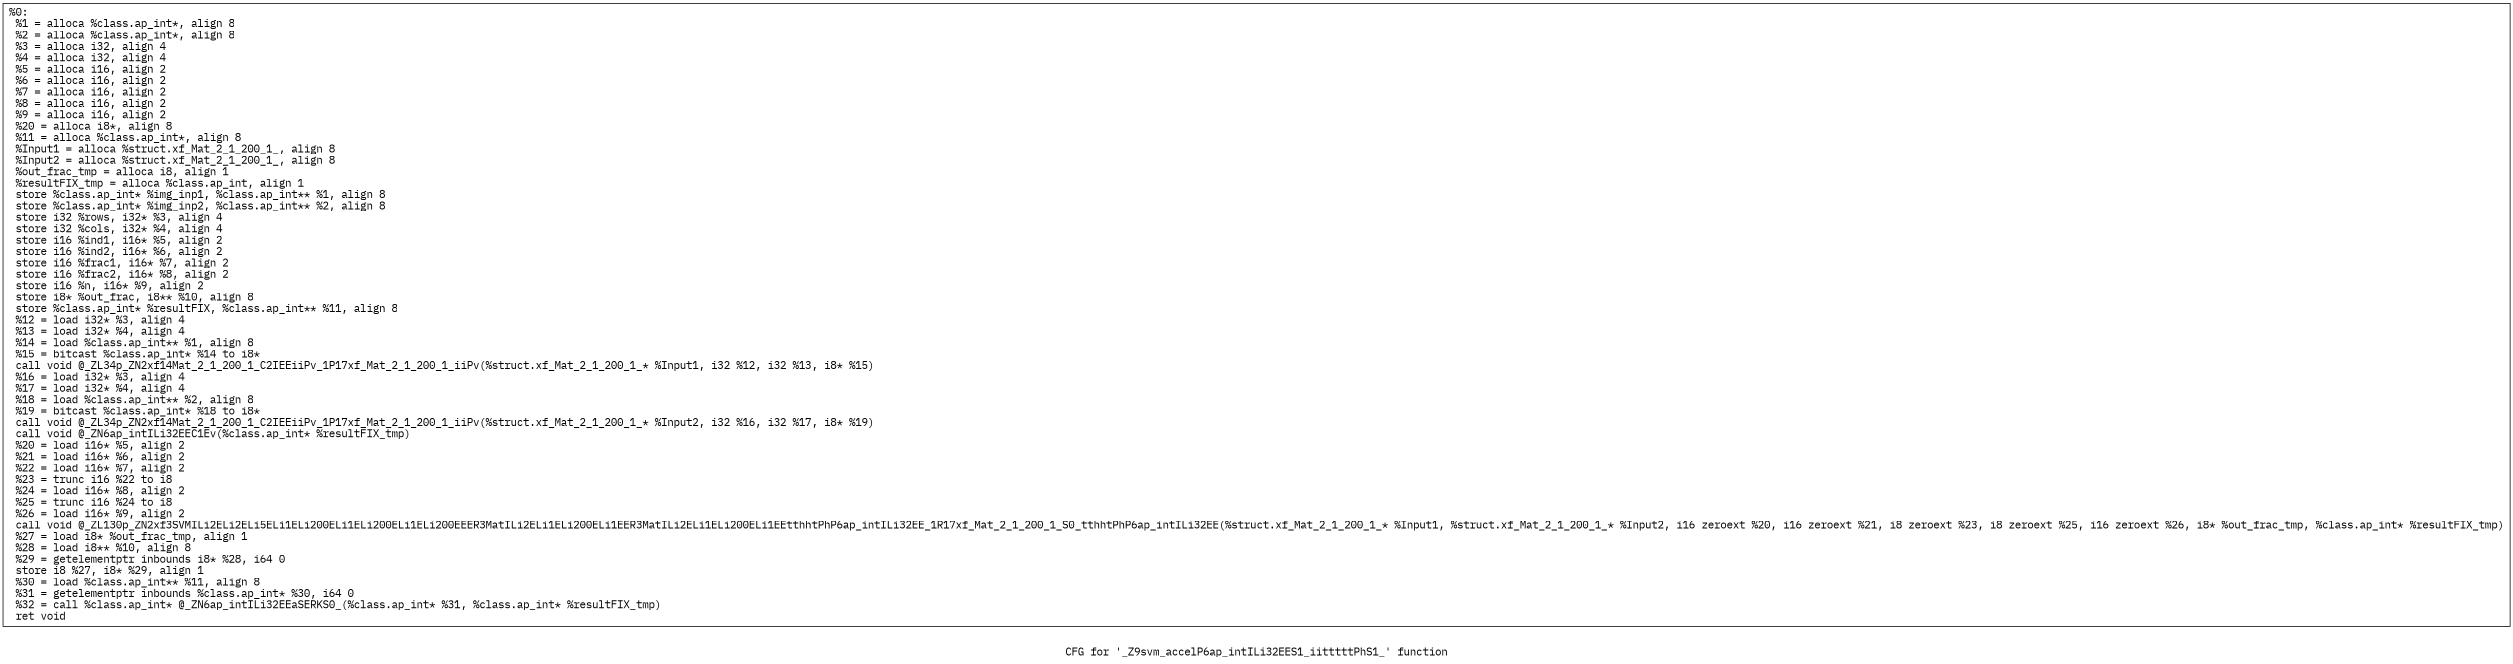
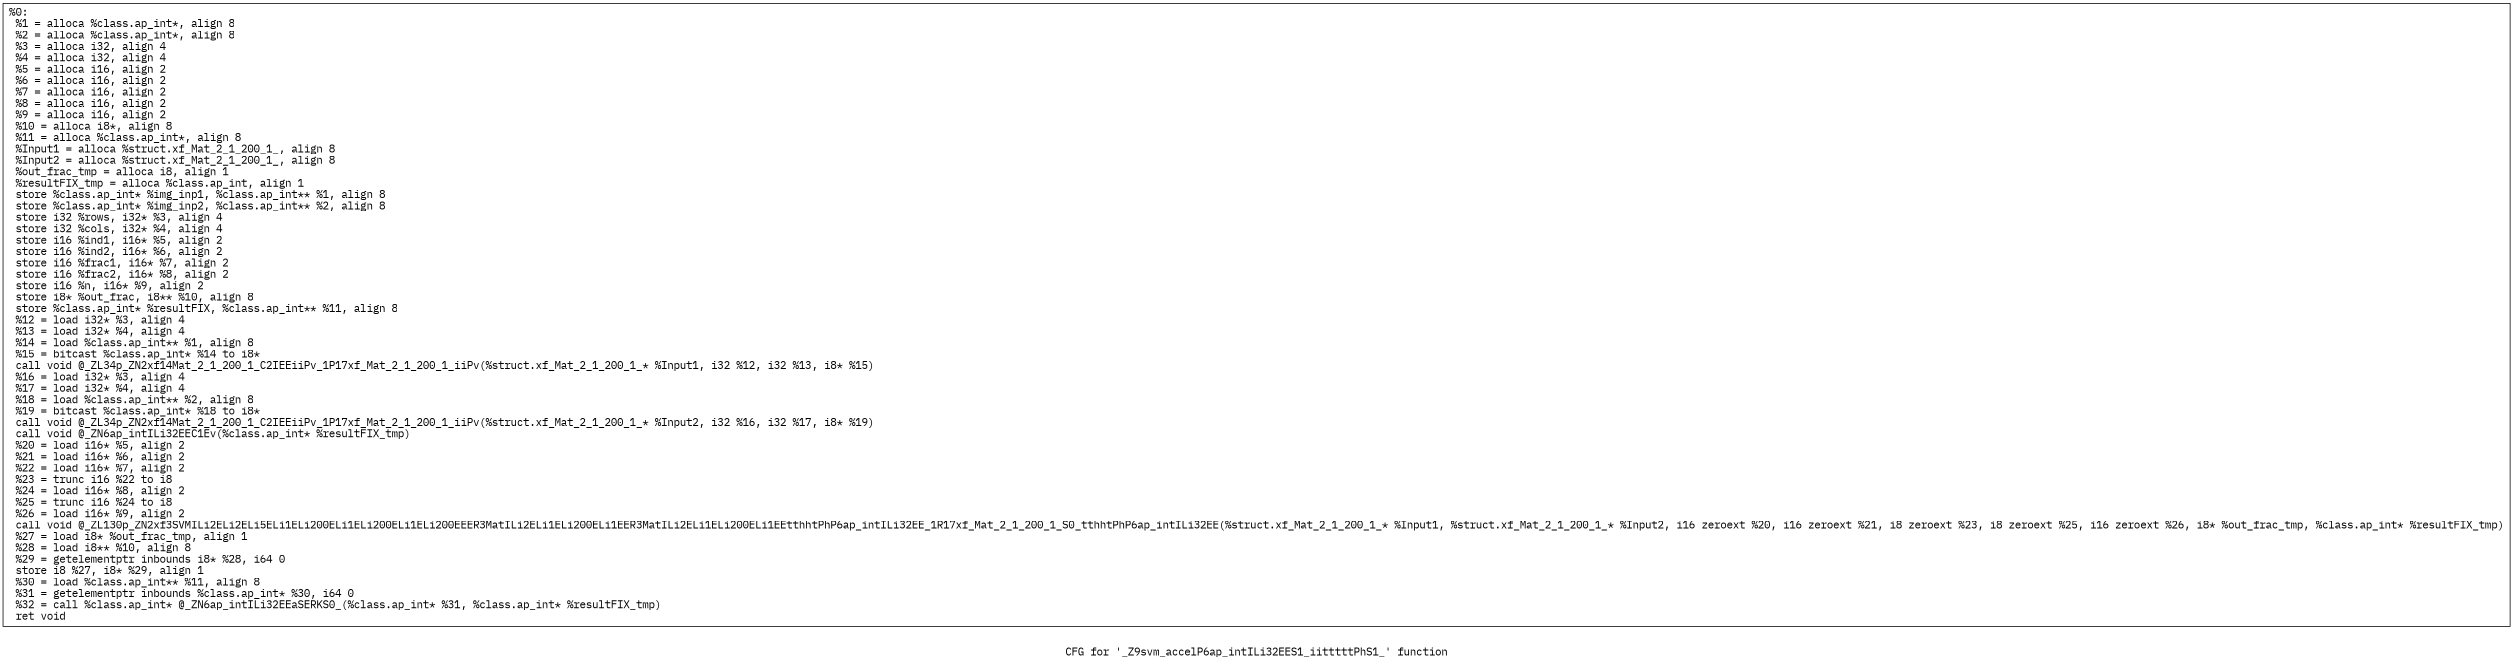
node "%0:": text "%20 = alloca i8*, align 8" -> "%10 = alloca i8*, align 8"
